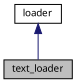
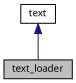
node "loader": label "loader" -> "text"
